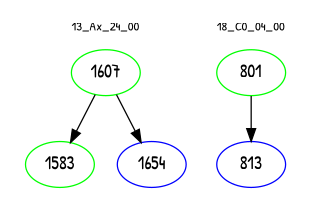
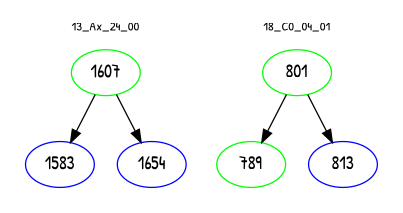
cluster "18_C0_04_00": label "18_C0_04_00" -> "18_C0_04_01"
node "1583": color green -> blue
node "789": added
